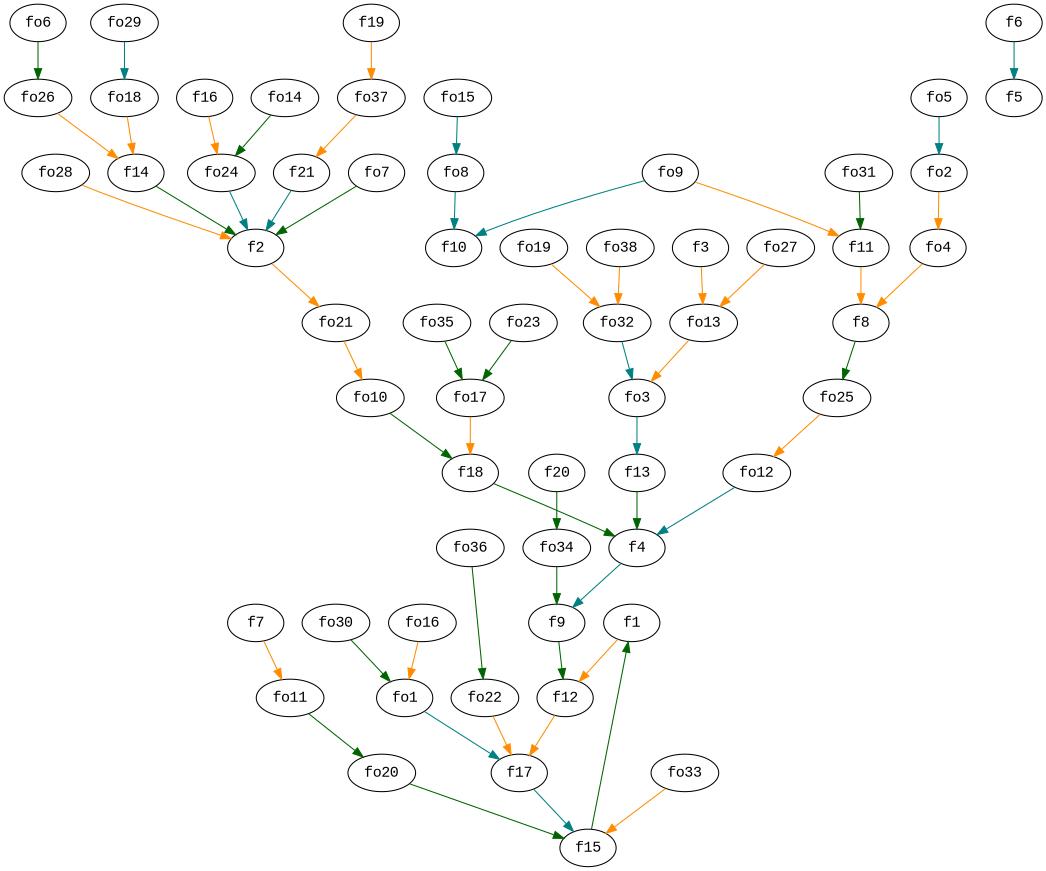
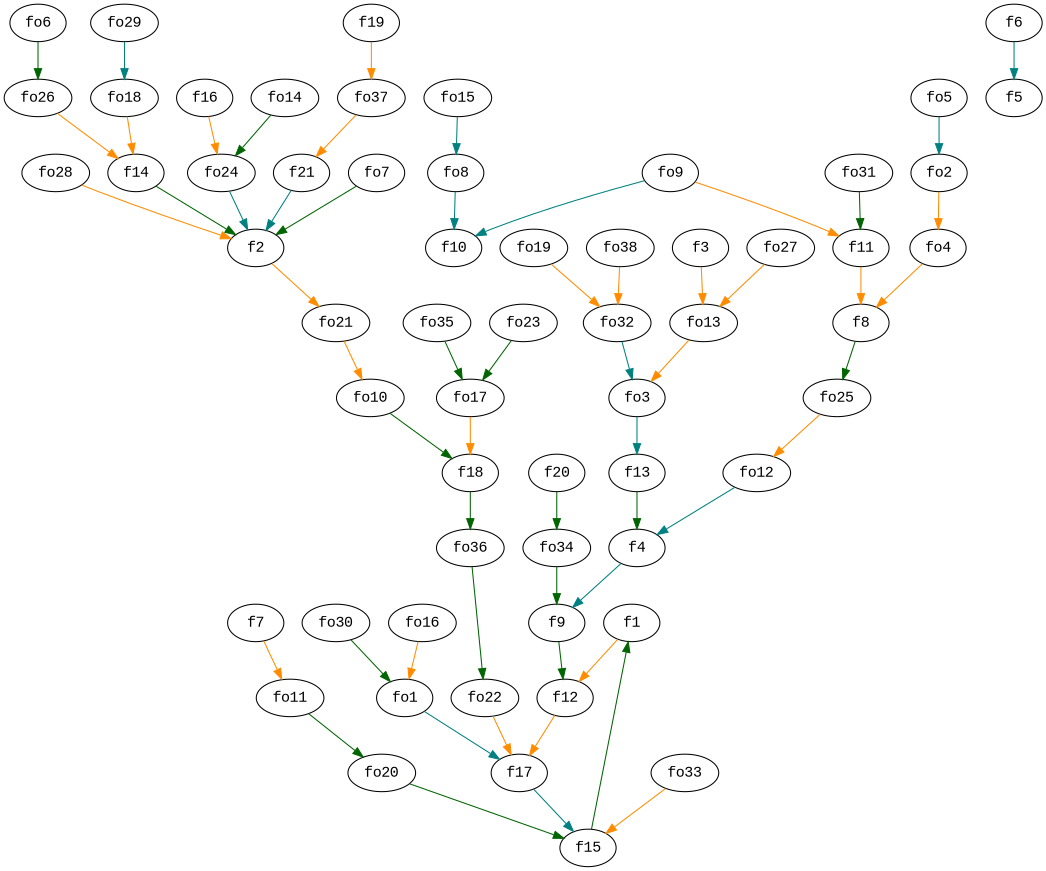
edge "f18" -> "f4": now "f18" -> "fo36"
